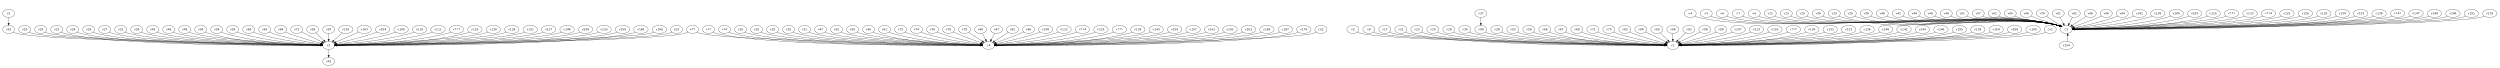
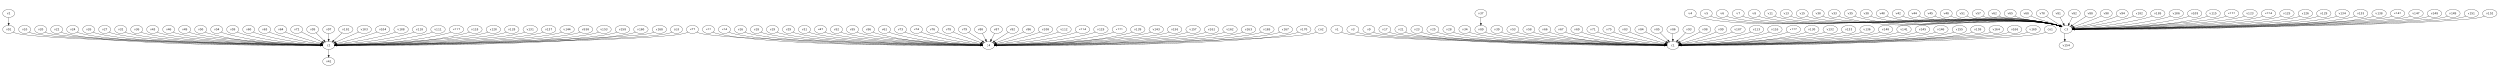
node "v1": added
edge "v154" -> "c3": reversed
